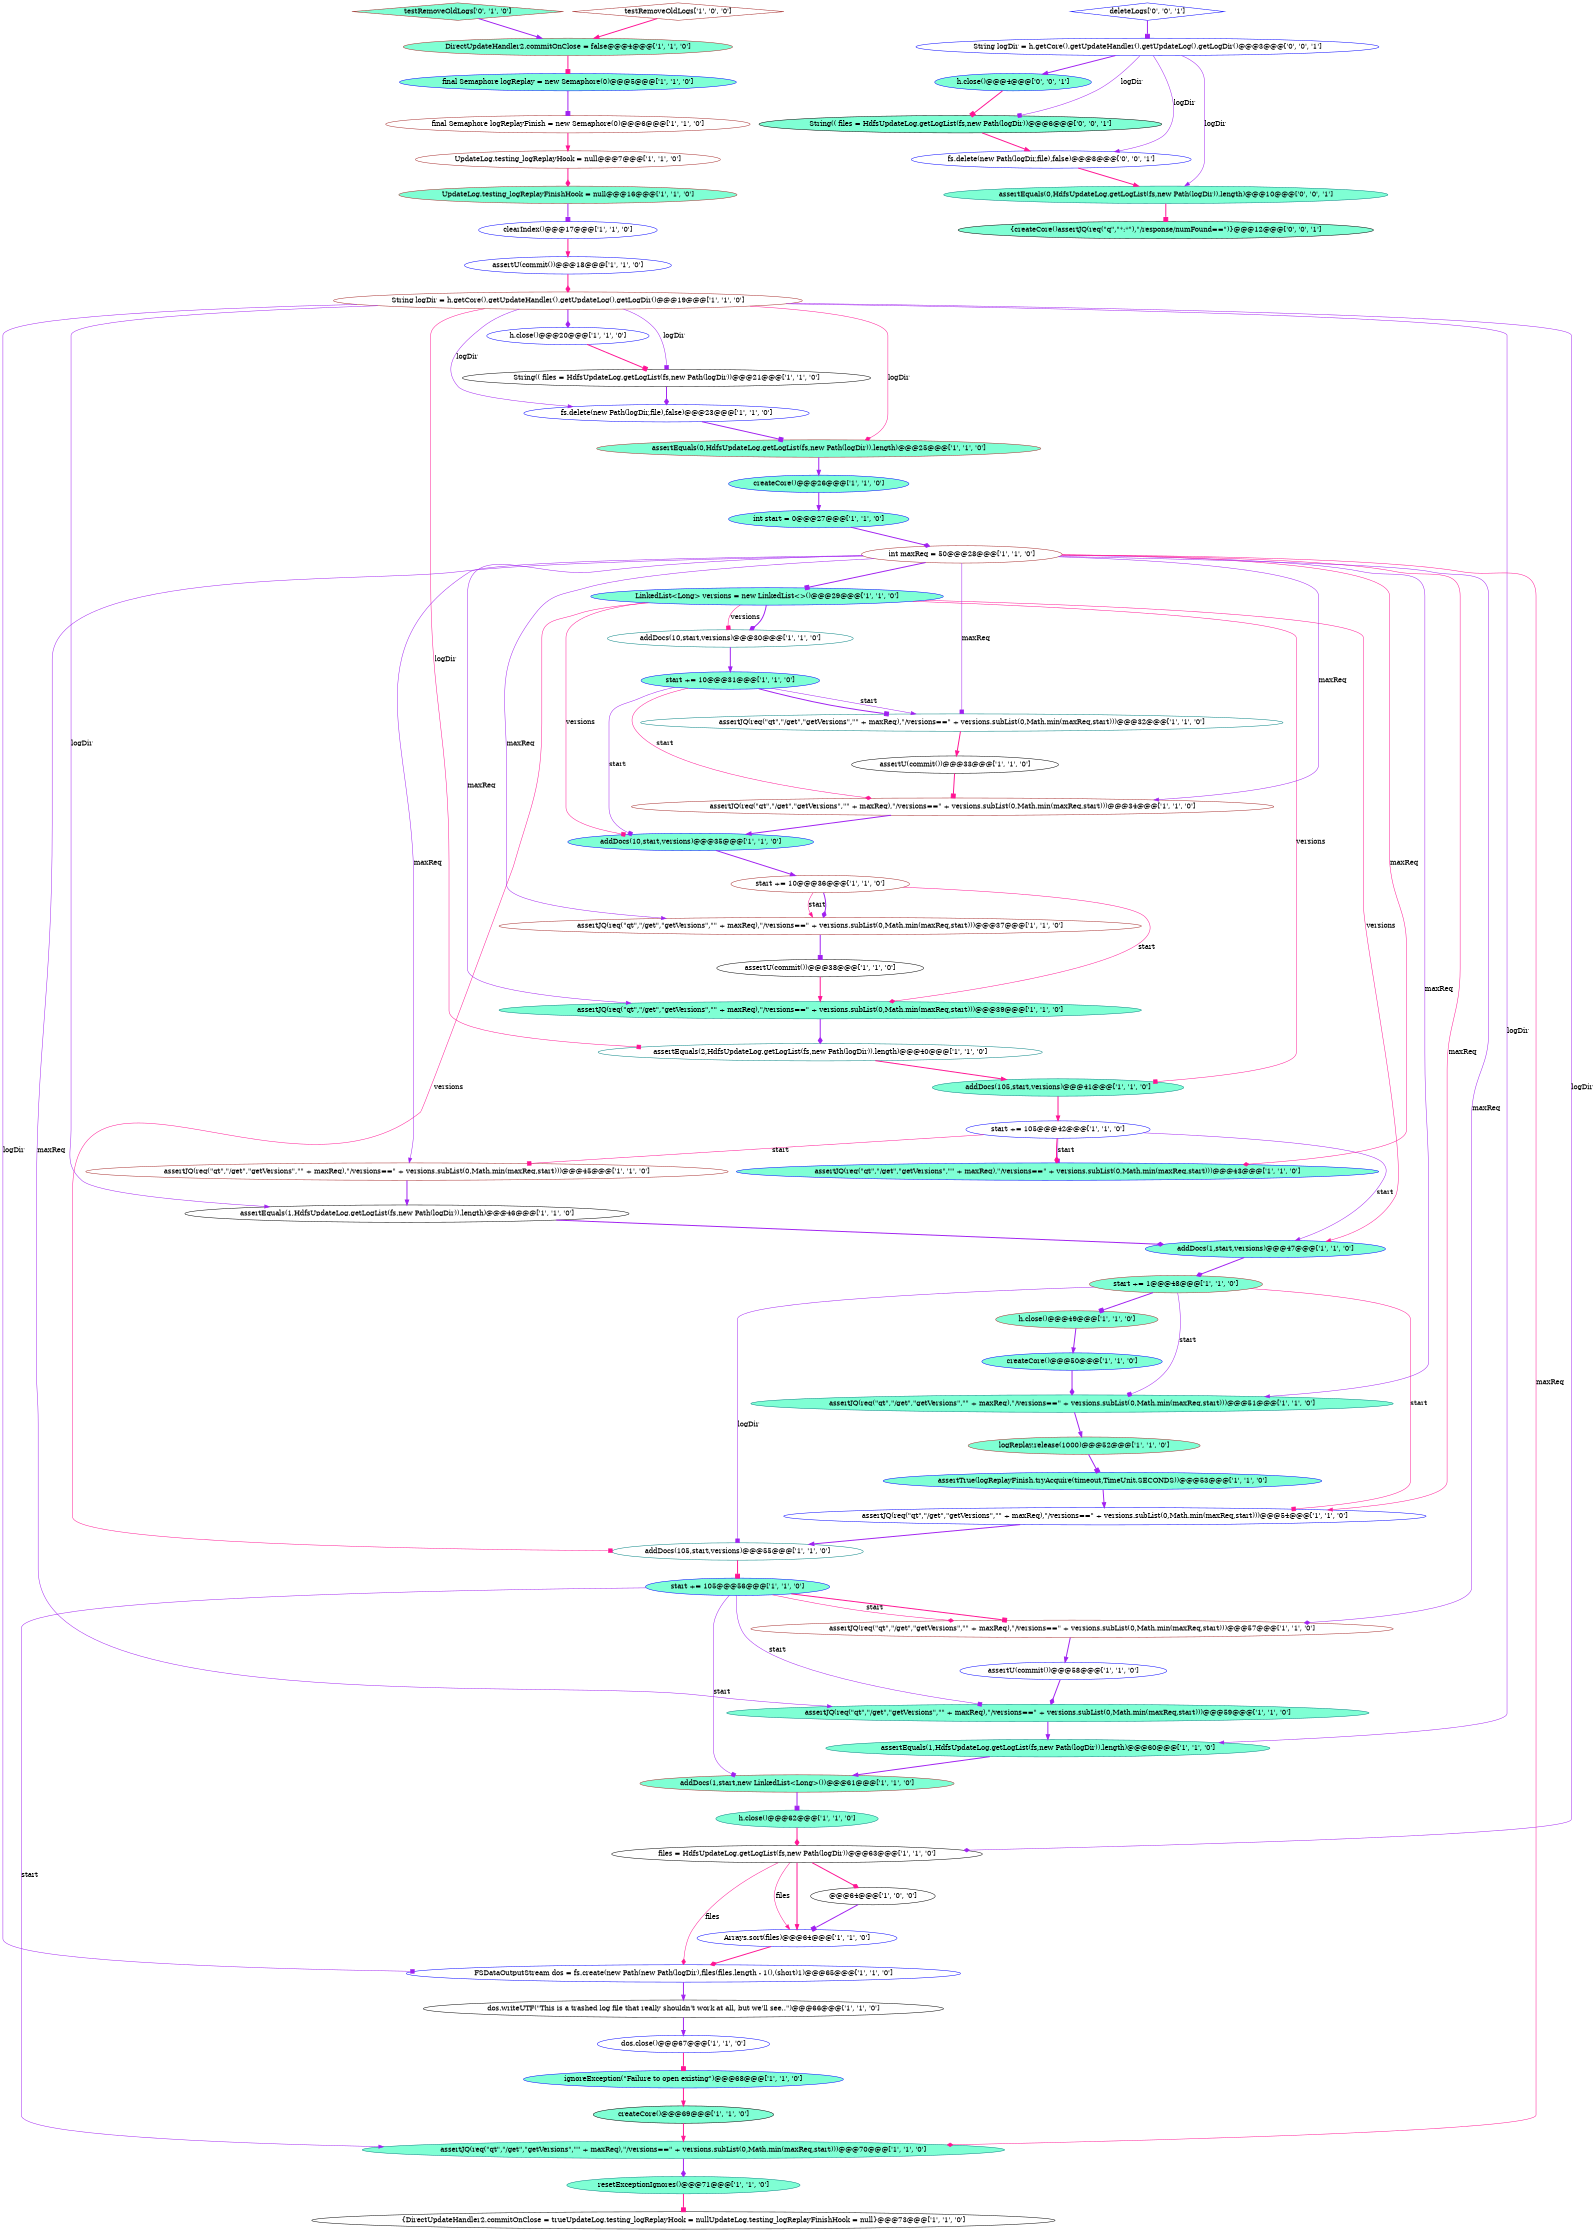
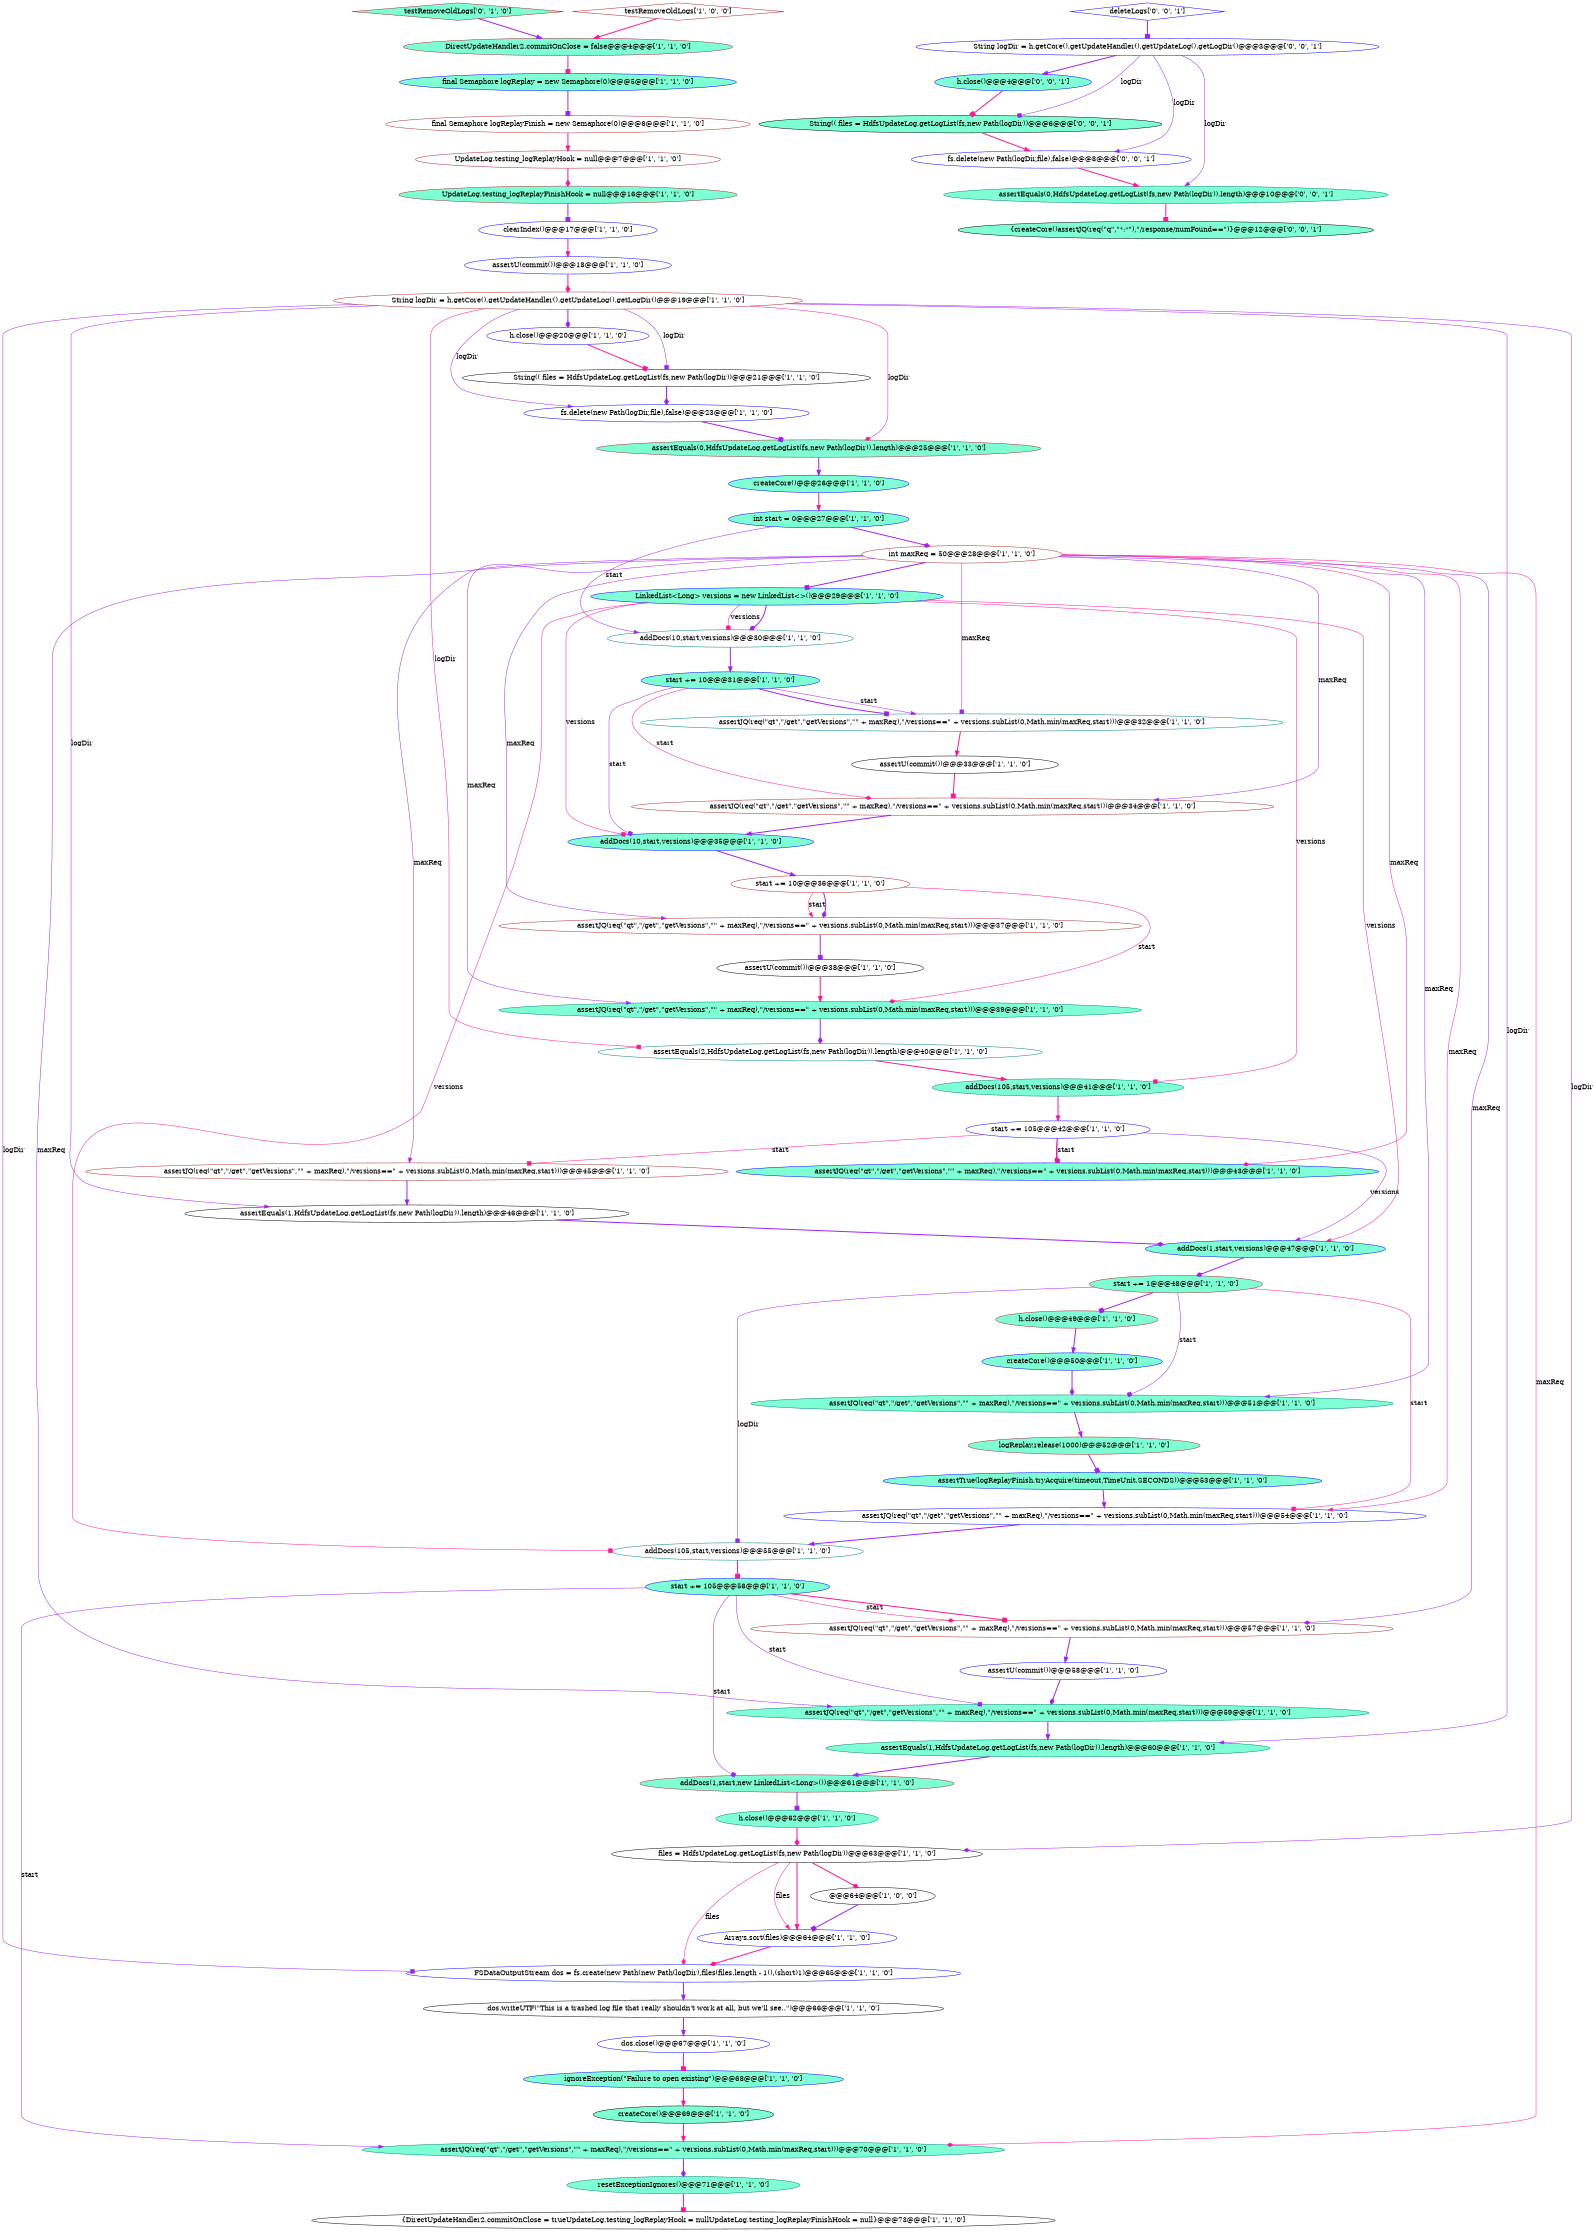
edge "createCore()@@@26@@@['1', '1', '0']" -> "int start = 0@@@27@@@['1', '1', '0']": color purple -> deeppink
edge "int start = 0@@@27@@@['1', '1', '0']" -> "addDocs(10,start,versions)@@@30@@@['1', '1', '0']": added, label "start"
edge "start += 105@@@42@@@['1', '1', '0']" -> "addDocs(1,start,versions)@@@47@@@['1', '1', '0']": label "start" -> "versions"
